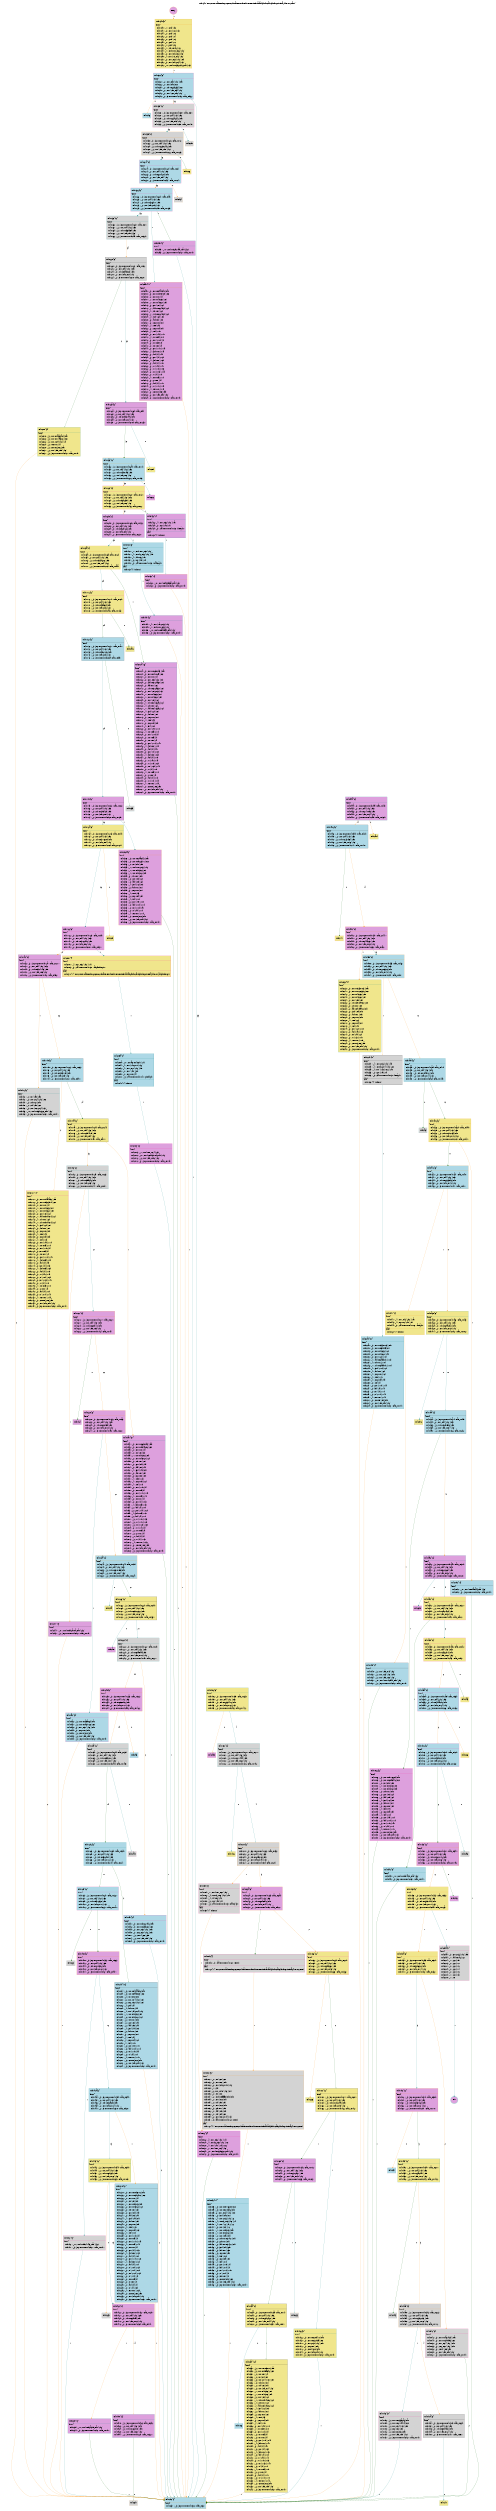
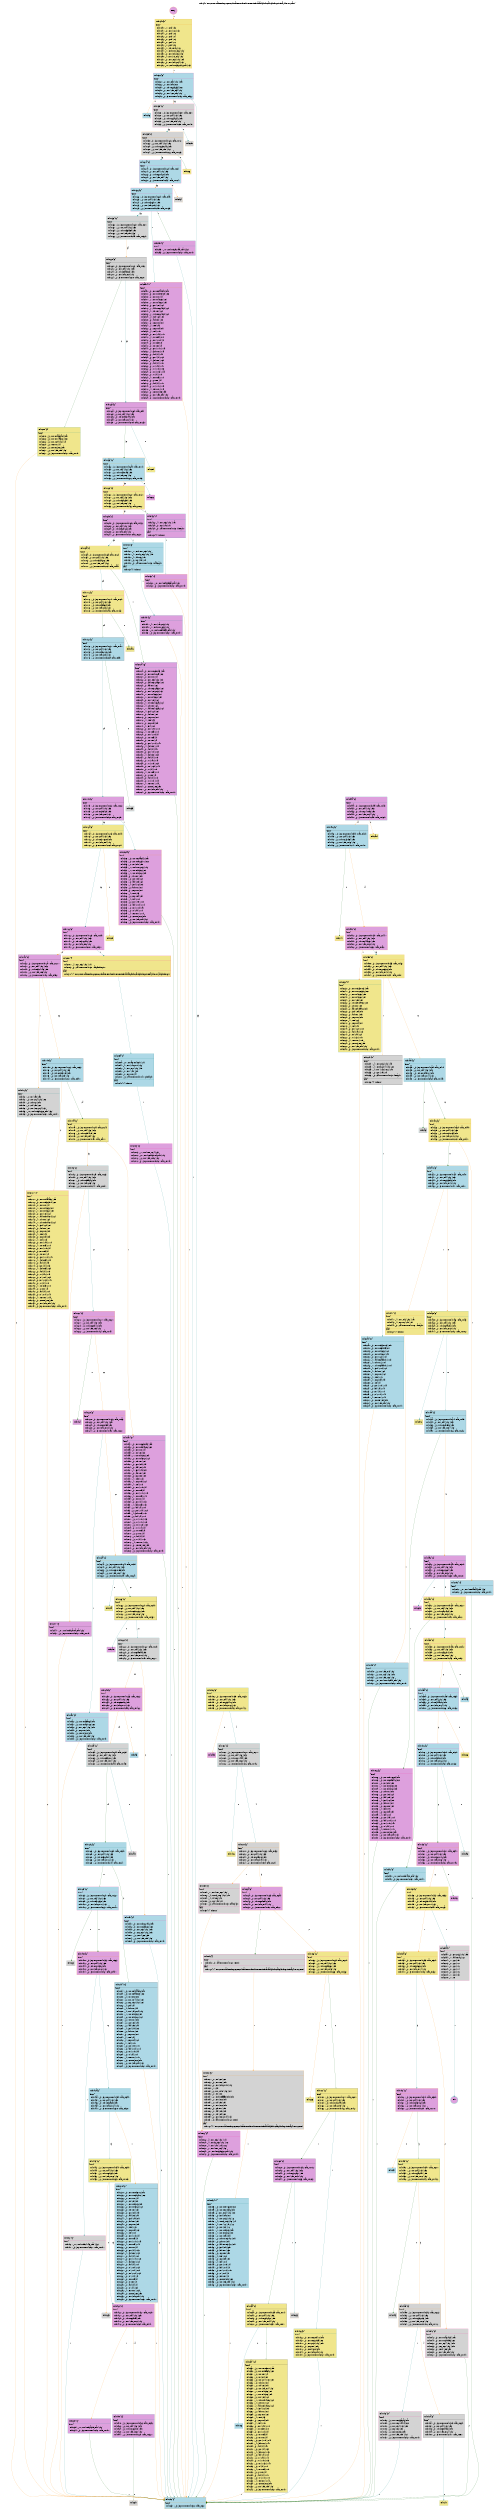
node "0x4019ee [28]": fillcolor lightblue -> khaki
node "0x4024a5": fillcolor khaki -> lightblue
